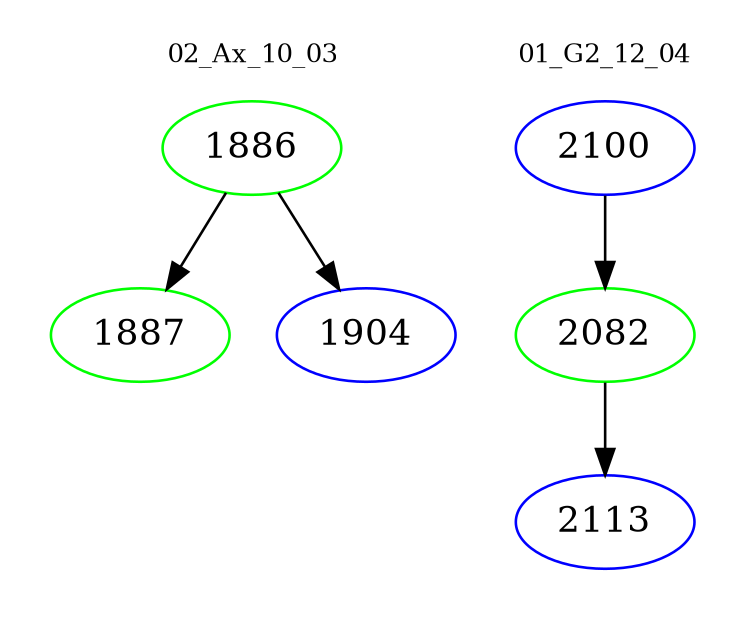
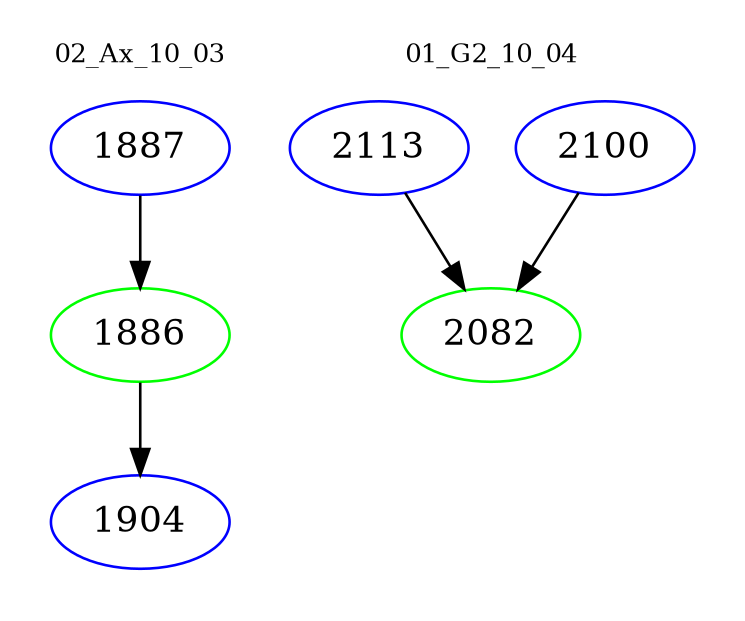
cluster "01_G2_12_04": label "01_G2_12_04" -> "01_G2_10_04"
edge "1886" -> "1887": reversed
node "1887": color green -> blue
edge "2082" -> "2113": reversed
